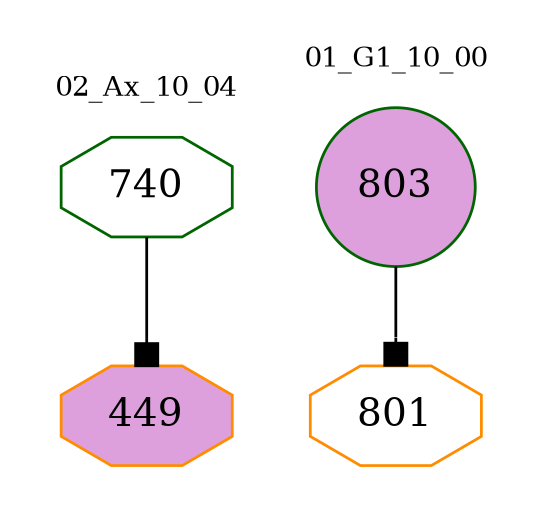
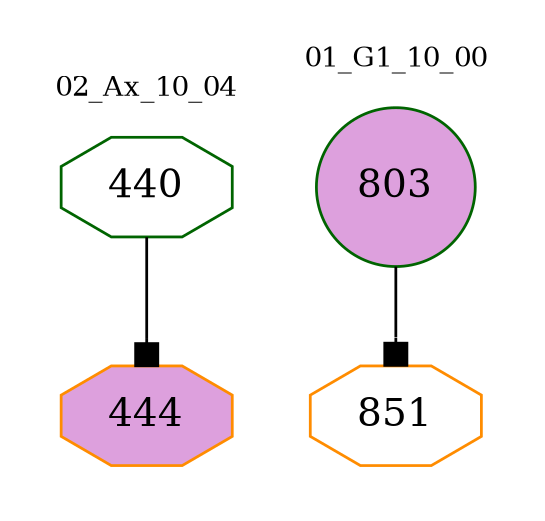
node "740": label "740" -> "440"
node "449": label "449" -> "444"
node "801": label "801" -> "851"
